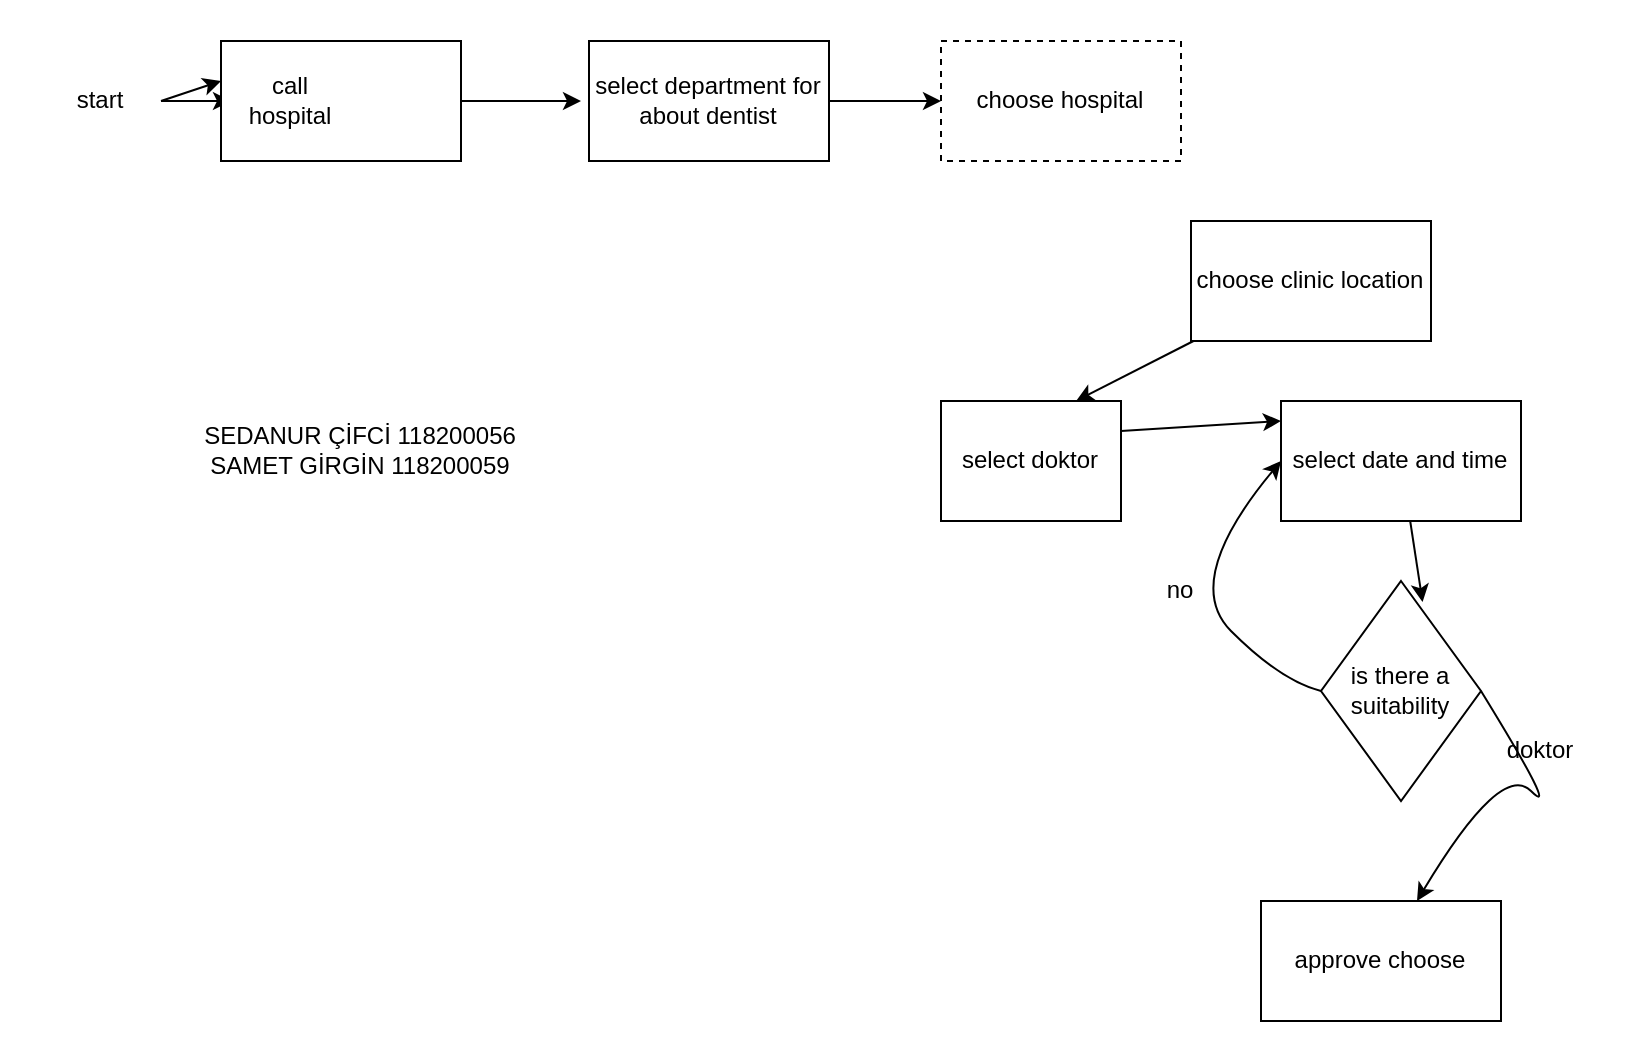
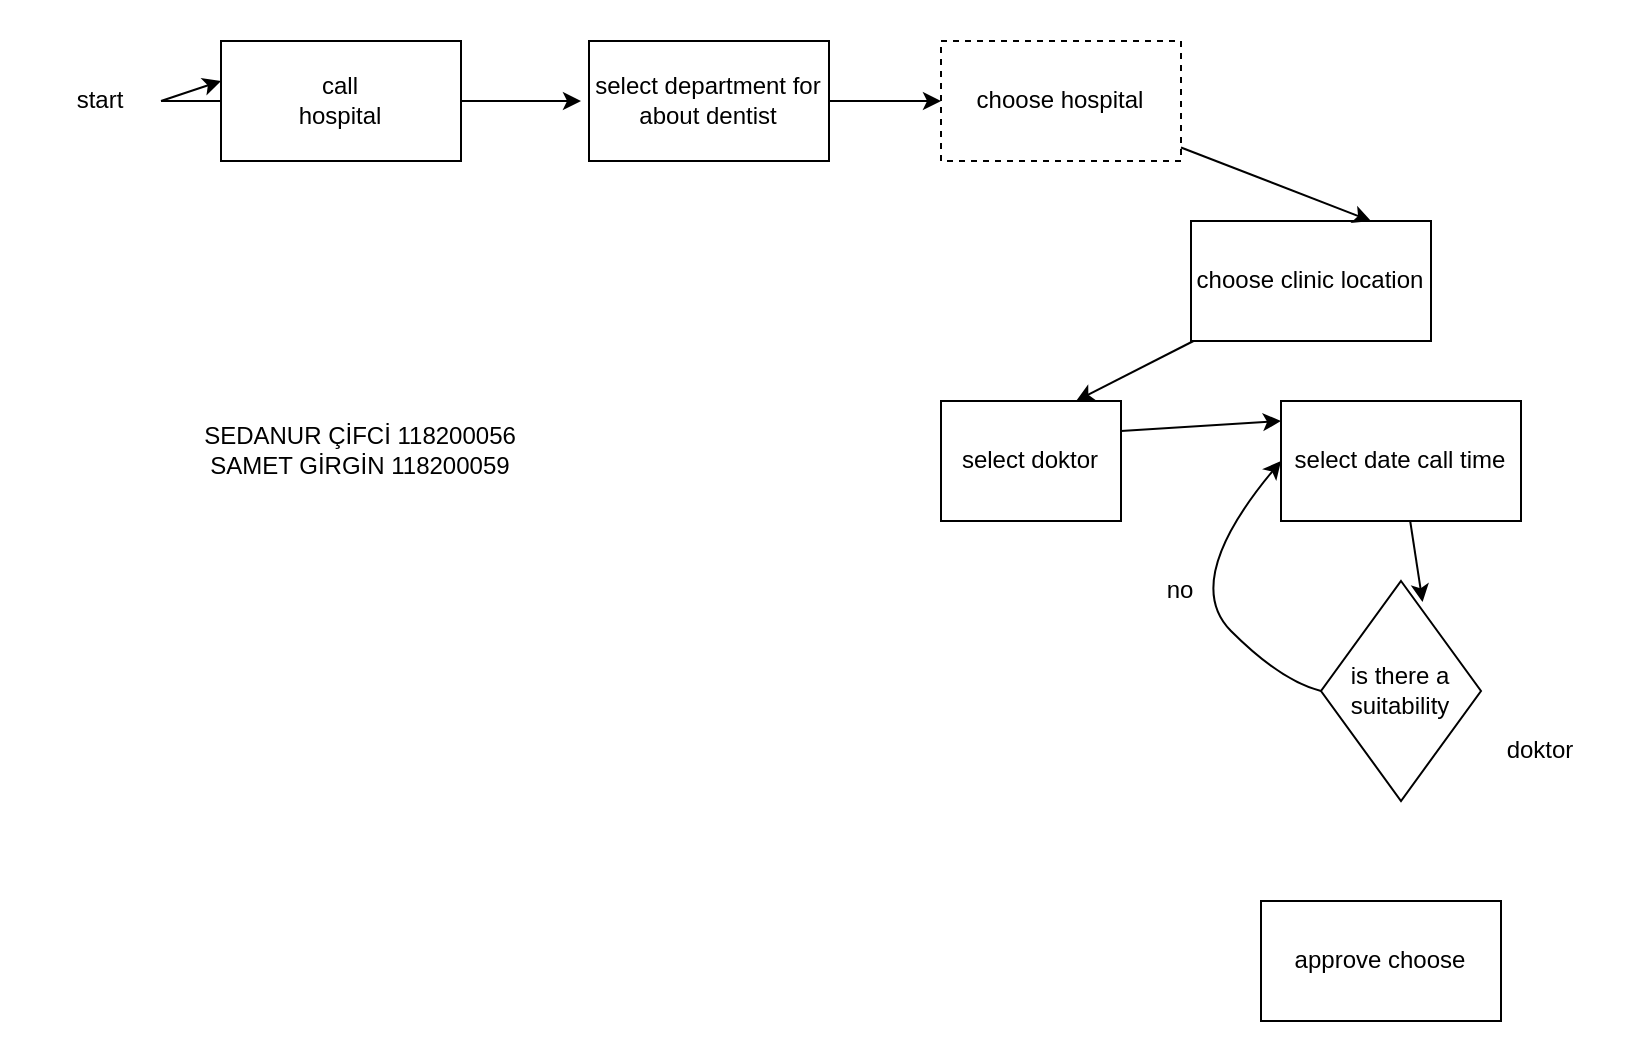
node "call hospital": moved (291, 101) -> (341, 101)
edge "choose hospital" -> "choose clinic location": added
node "select date and time": label "select date and time" -> "select date call time"
edge "is there a suitability" -> "approve choose": removed
